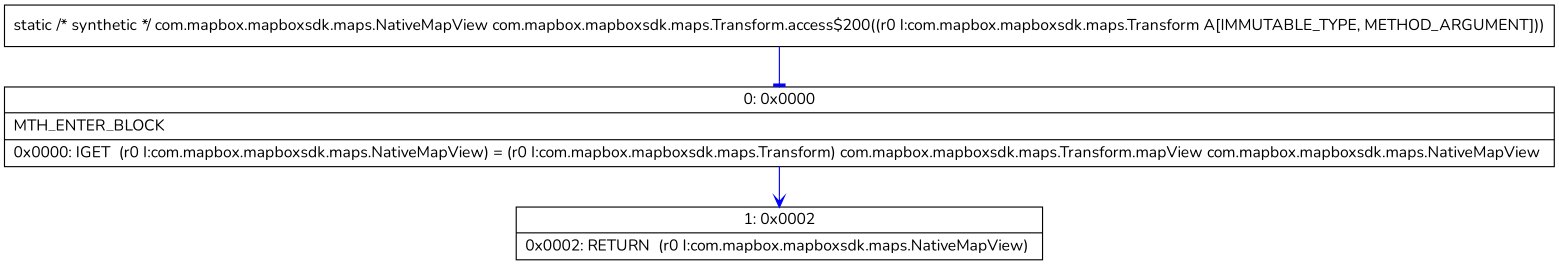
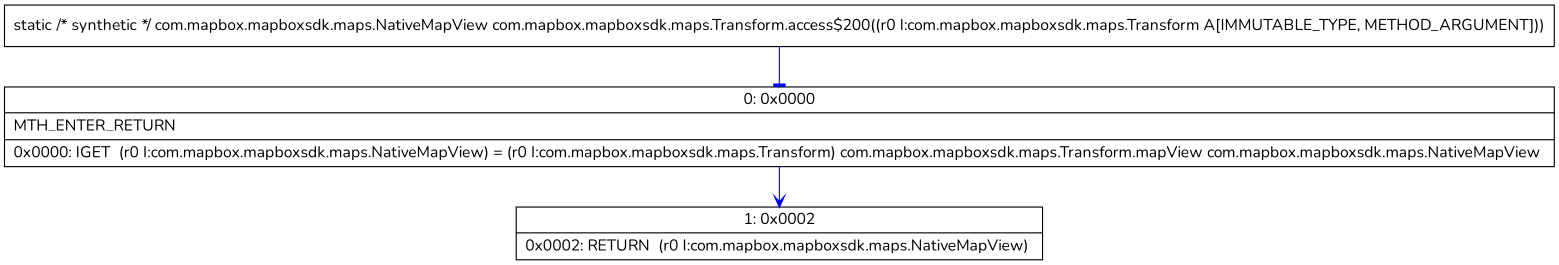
node "0: 0x0000": text "MTH_ENTER_BLOCK" -> "MTH_ENTER_RETURN"
